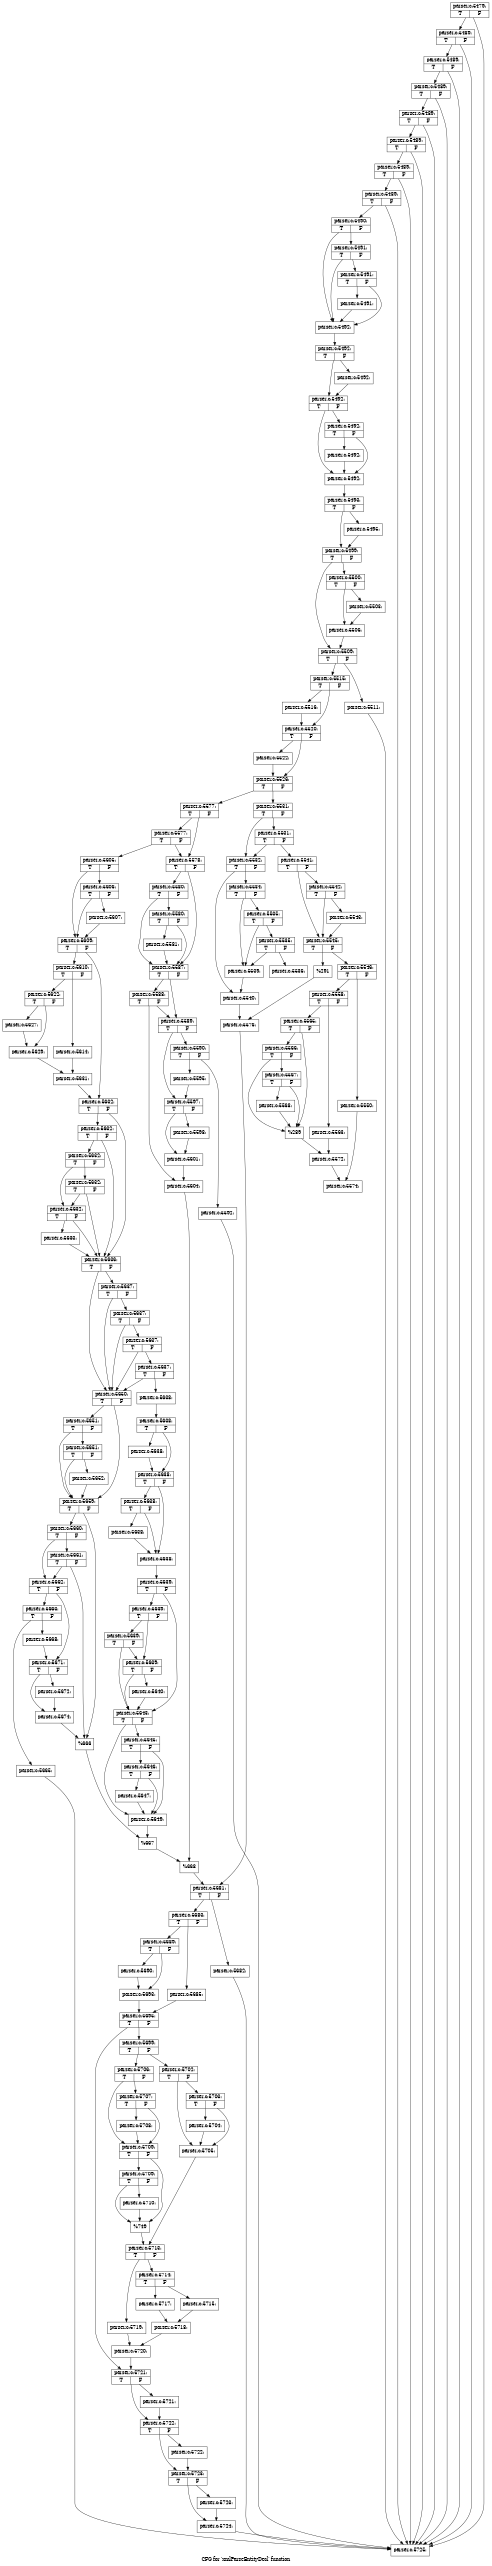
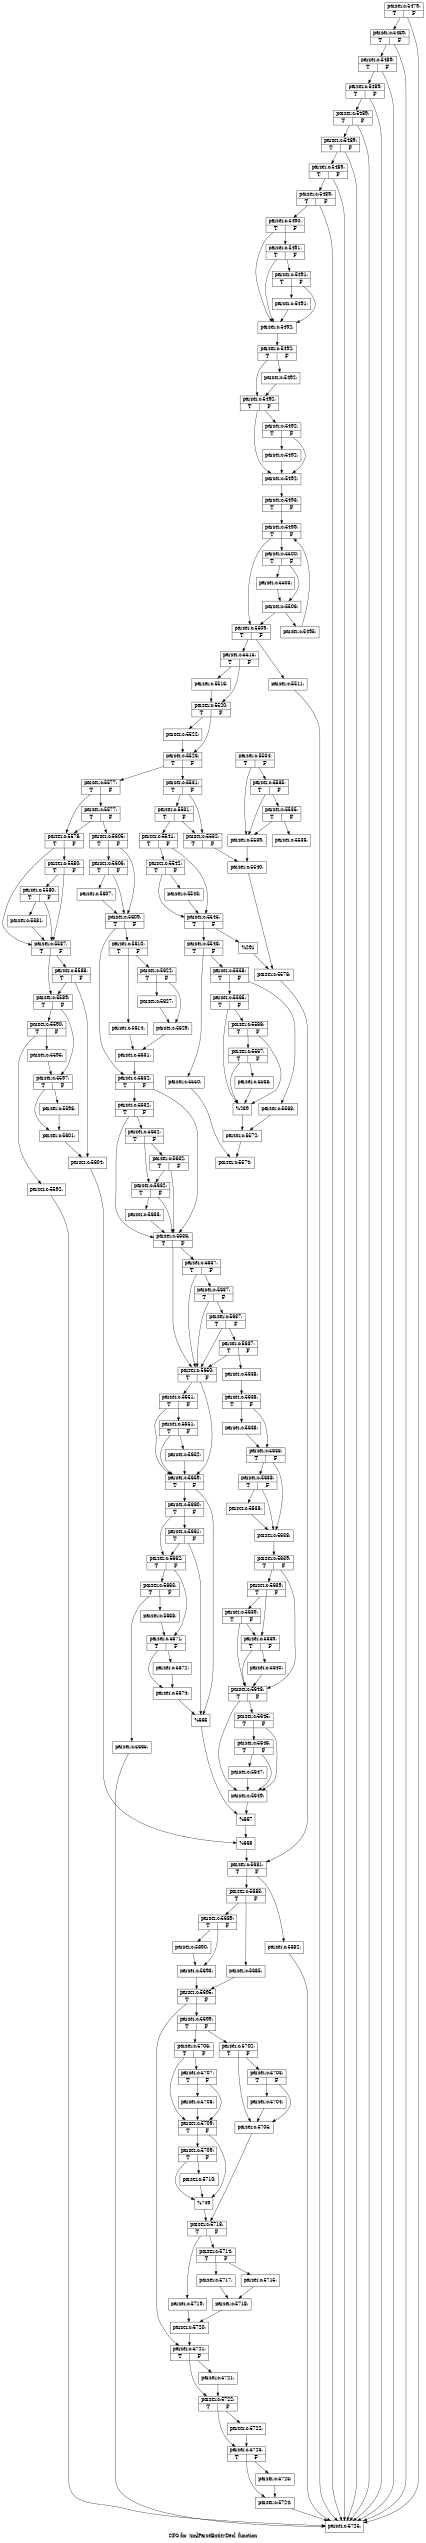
edge "parser.c:5493:" -> "parser.c:5495:": now "parser.c:5506:" -> "parser.c:5495:"
edge "parser.c:5532:" -> "parser.c:5534:": removed
